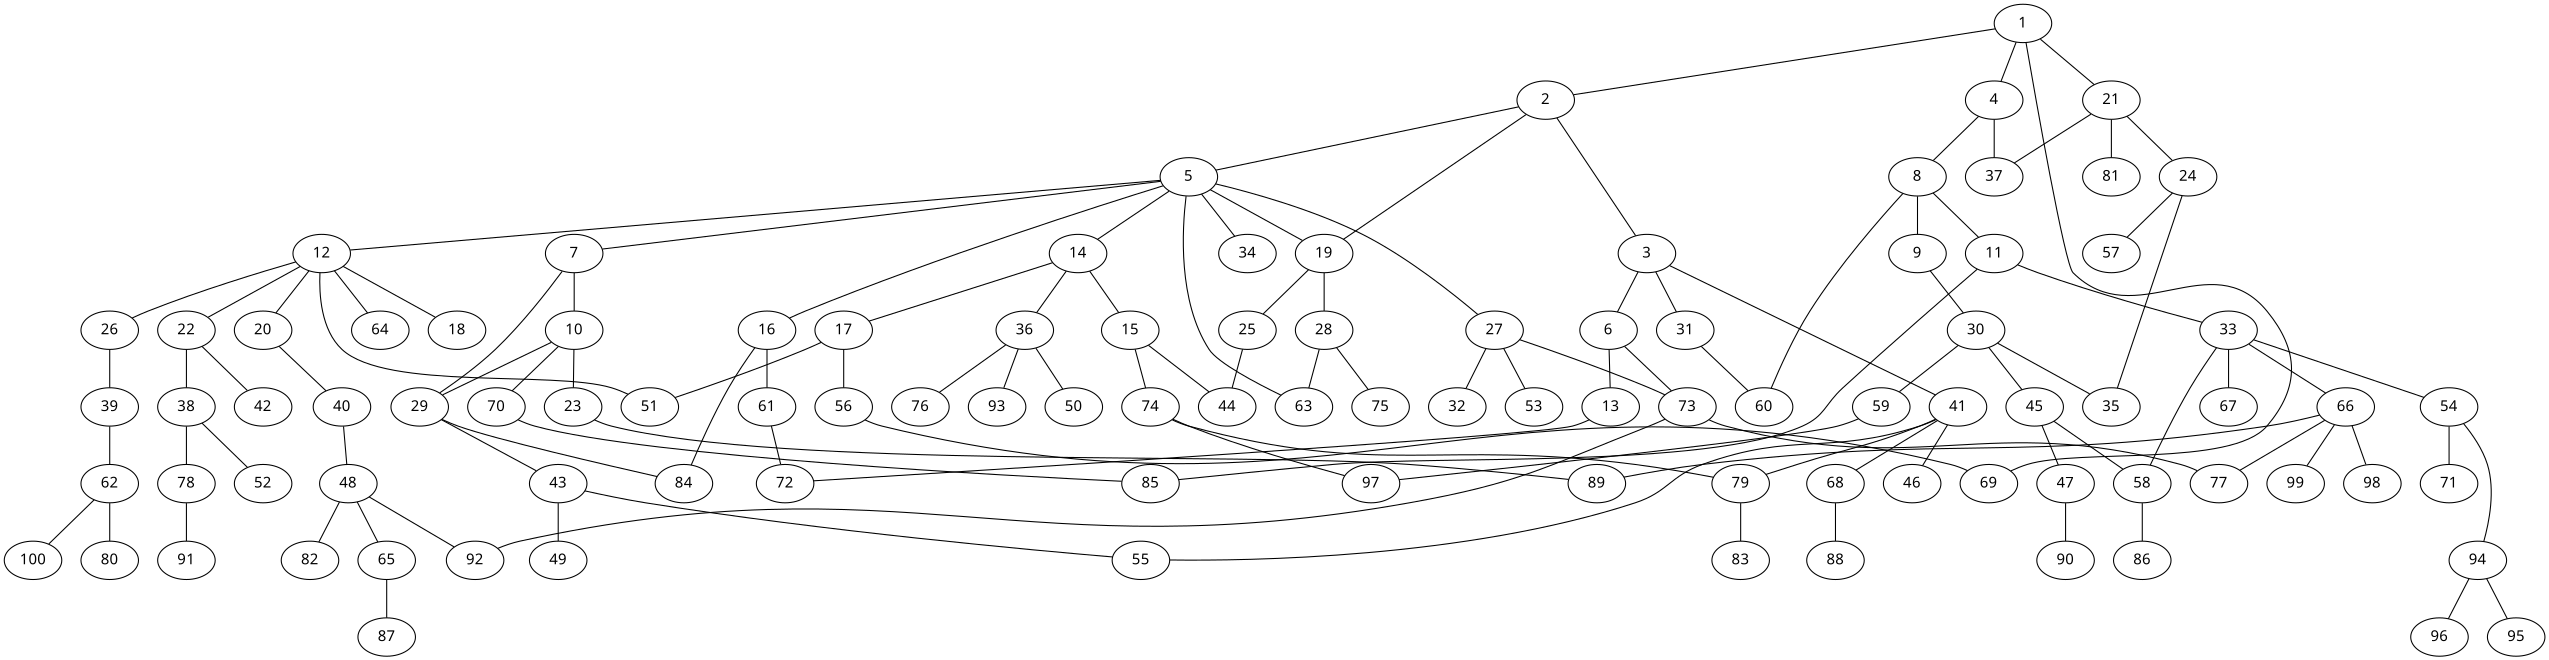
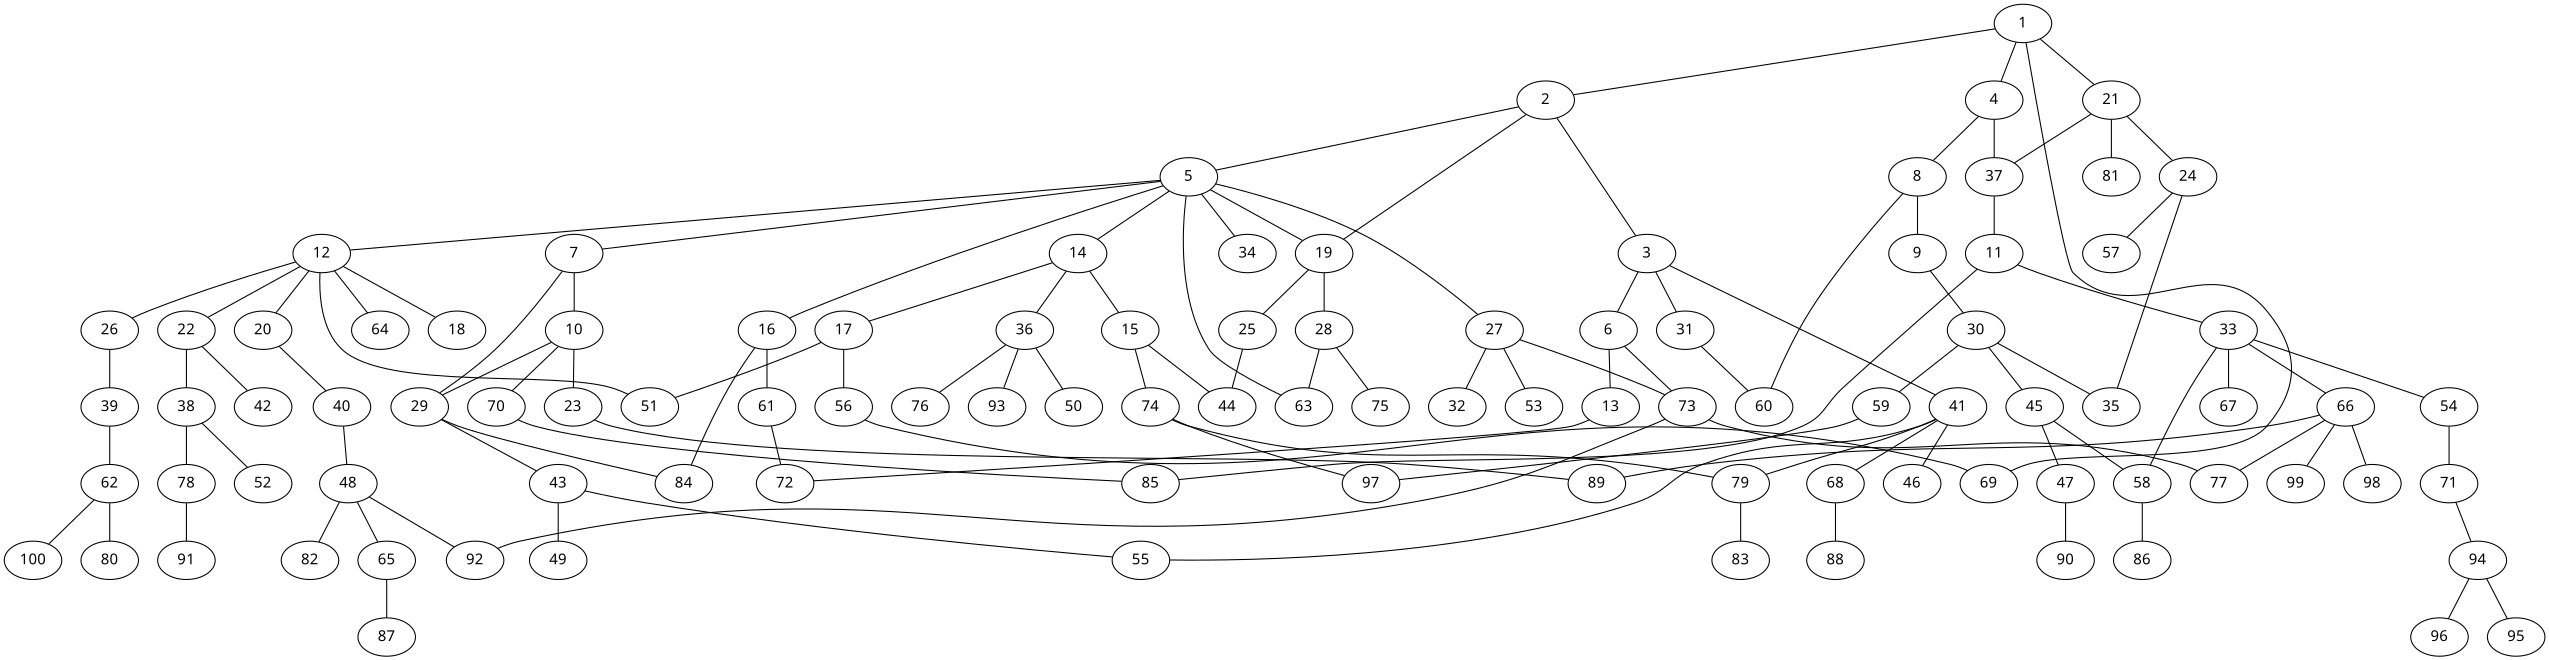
edge "8" -- "11": now "37" -- "11"
edge "54" -- "94": now "71" -- "94"
